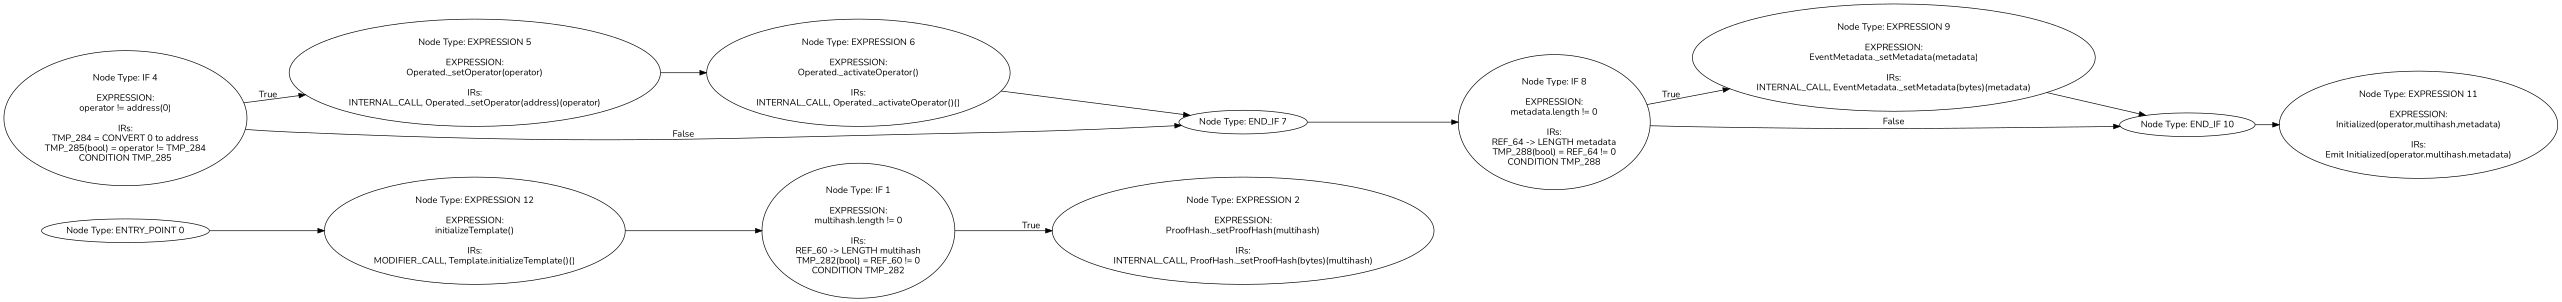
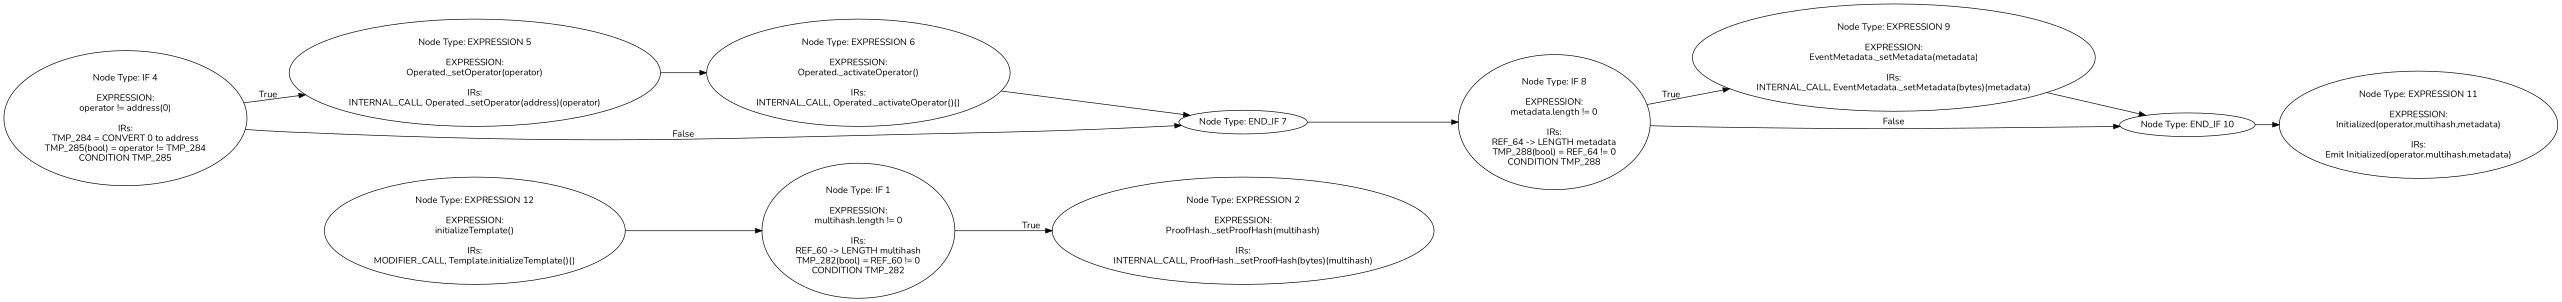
node "Node Type: ENTRY_POINT 0": removed
